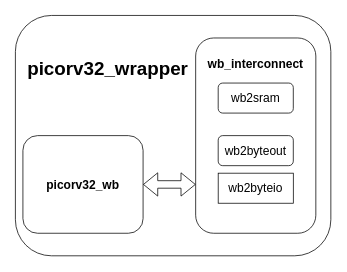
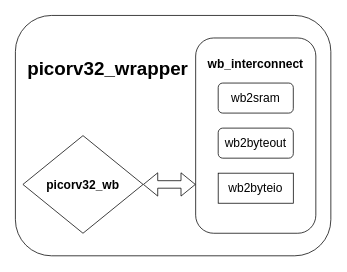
node "wb2byteout": moved (255, 150) -> (255, 143)
node "picorv32_wb": shape rounded rectangle -> diamond
